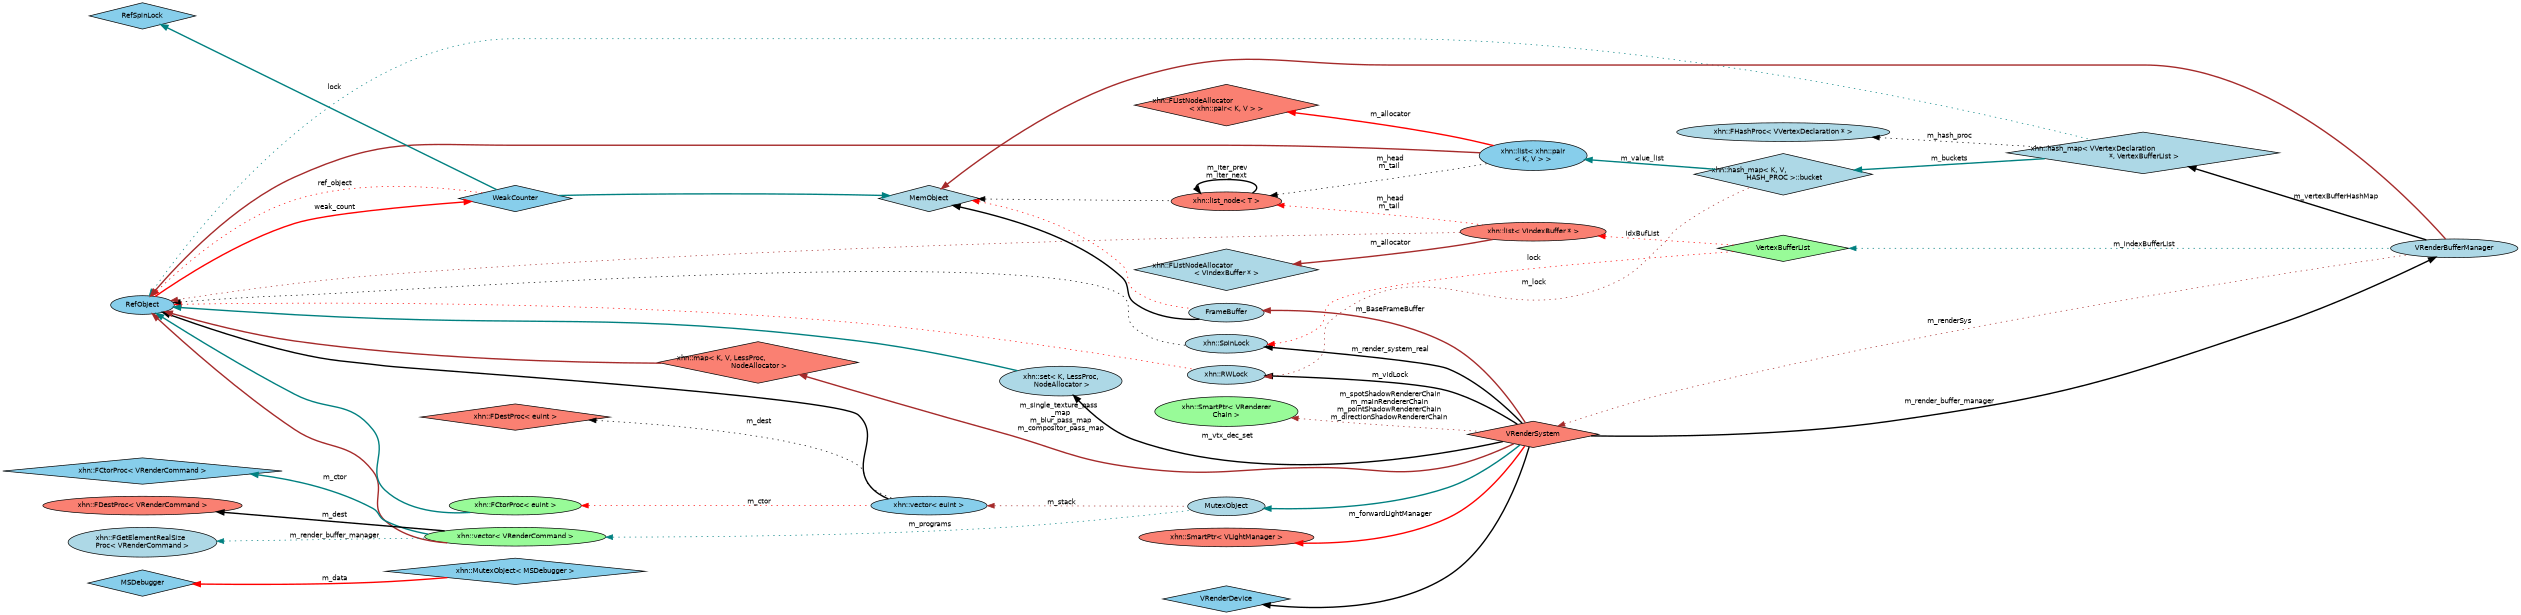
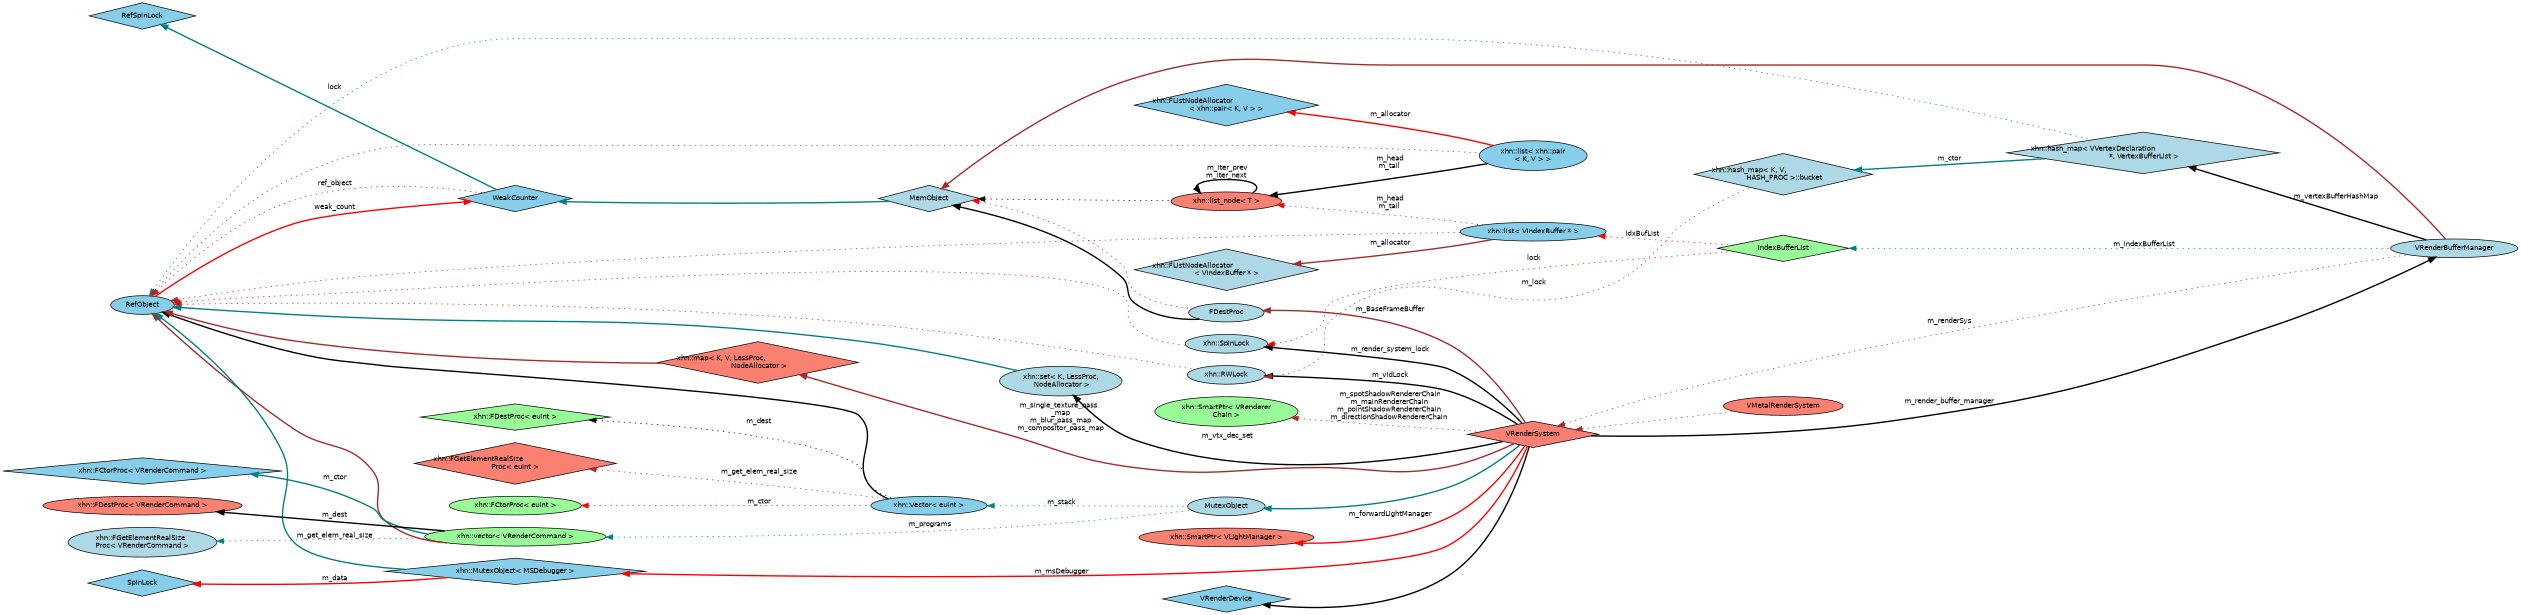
node "xhn::FListNodeAllocator < xhn::pair< K, V > >": fillcolor salmon -> skyblue
node "xhn::FHashProc< VVertexDeclaration * >": removed
edge "xhn::list< xhn::pair < K, V > >" -> "RefObject": style bold -> dotted
edge "xhn::hash_map< VVertexDeclaration *, VertexBufferList >" -> "xhn::hash_map< K, V, HASH_PROC >::bucket": label " m_buckets" -> " m_ctor"
edge "xhn::hash_map< K, V, HASH_PROC >::bucket" -> "xhn::list< xhn::pair < K, V > >": removed, label "m_value_list"
edge "xhn::list< xhn::pair < K, V > >" -> "xhn::list_node< T >": style dotted -> bold
edge "WeakCounter" -> "MemObject": reversed
node "xhn::list< VIndexBuffer * >": fillcolor salmon -> skyblue
node "VertexBufferList": label "VertexBufferList" -> "IndexBufferList"
edge "xhn::SpinLock" -> "RefObject": color black -> red
node "FrameBuffer": label "FrameBuffer" -> "FDestProc"
edge "VRenderSystem" -> "xhn::SpinLock": label " m_render_system_real" -> " m_render_system_lock"
node "VMetalRenderSystem": added
edge "xhn::FCtorProc< euint >" -> "RefObject": now "xhn::MutexObject< MSDebugger >" -> "RefObject"
node "xhn::FDestProc< euint >": fillcolor salmon -> palegreen
node "xhn::FGetElementRealSize Proc< euint >": added
edge "MutexObject" -> "xhn::vector< euint >": color brown -> teal
edge "xhn::vector< VRenderCommand >" -> "xhn::FGetElementRealSize Proc< VRenderCommand >": label " m_render_buffer_manager" -> " m_get_elem_real_size"
edge "VRenderSystem" -> "xhn::MutexObject< MSDebugger >": added, label "m_msDebugger"
node "MSDebugger": label "MSDebugger" -> "SpinLock"
